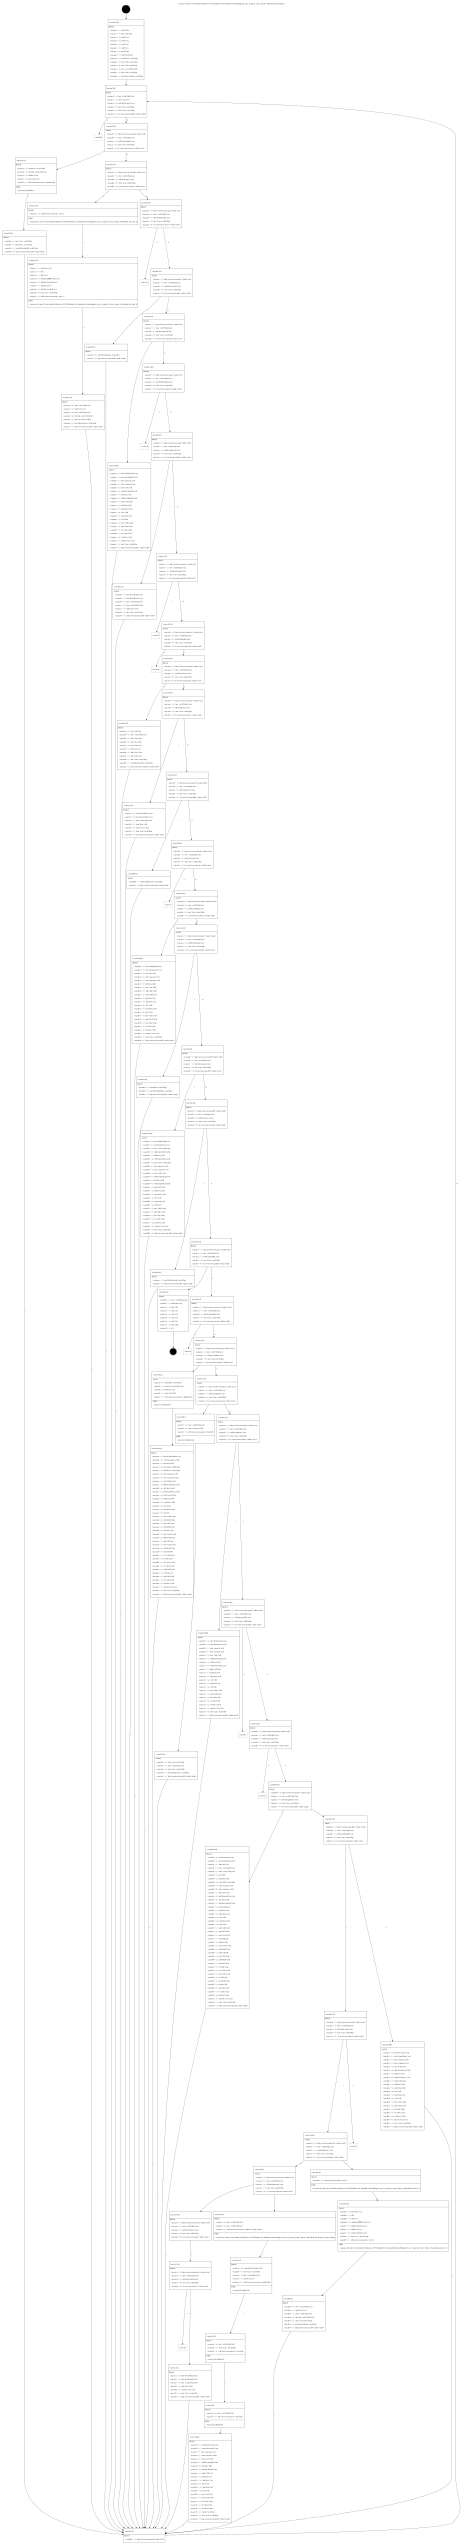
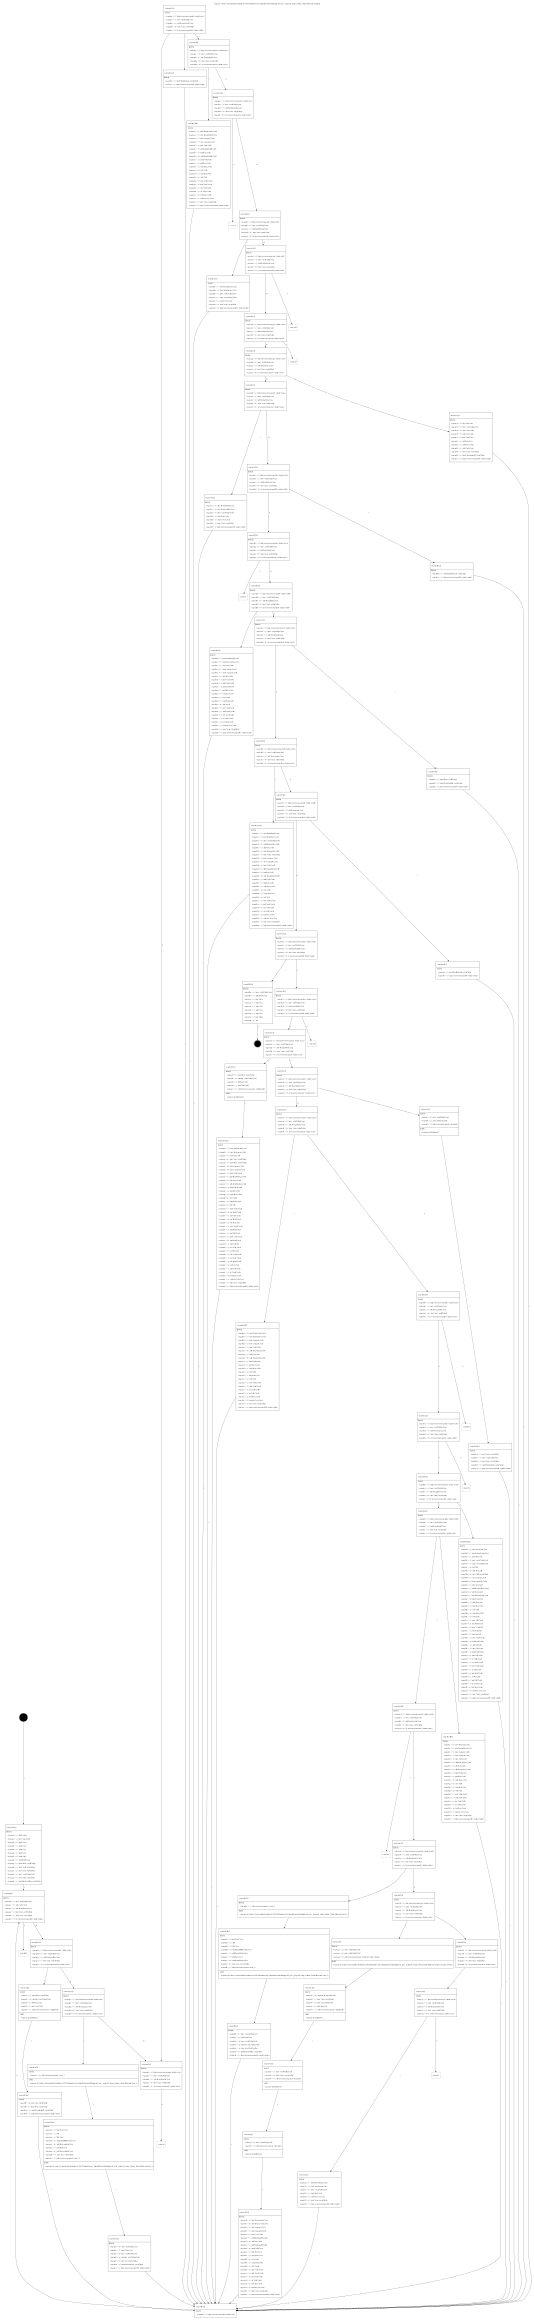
edge "0x401495 [25]" -> "0x4014ae [25]": reversed
